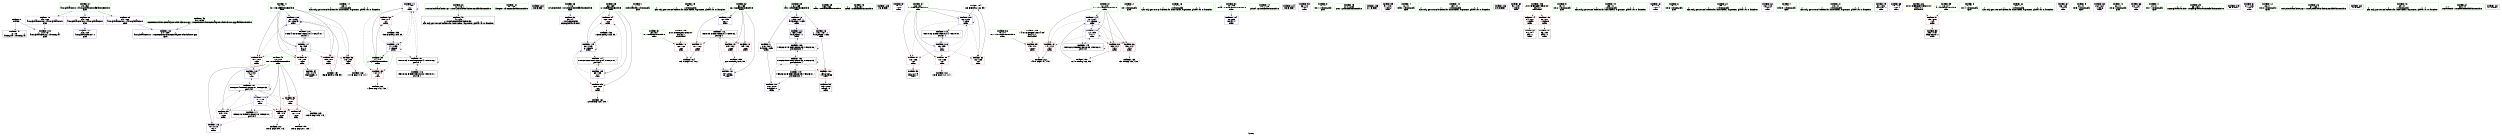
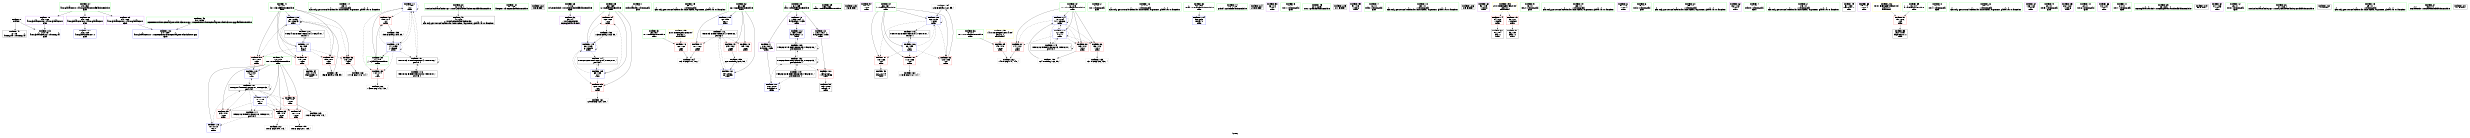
node "NodeID: 43": removed
